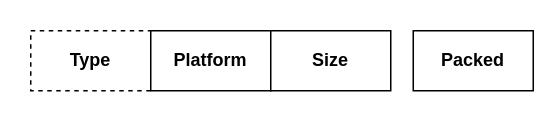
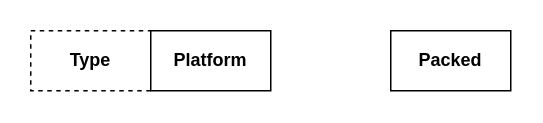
node "Size": removed
node "Packed": moved (473, 61) -> (451, 61)
